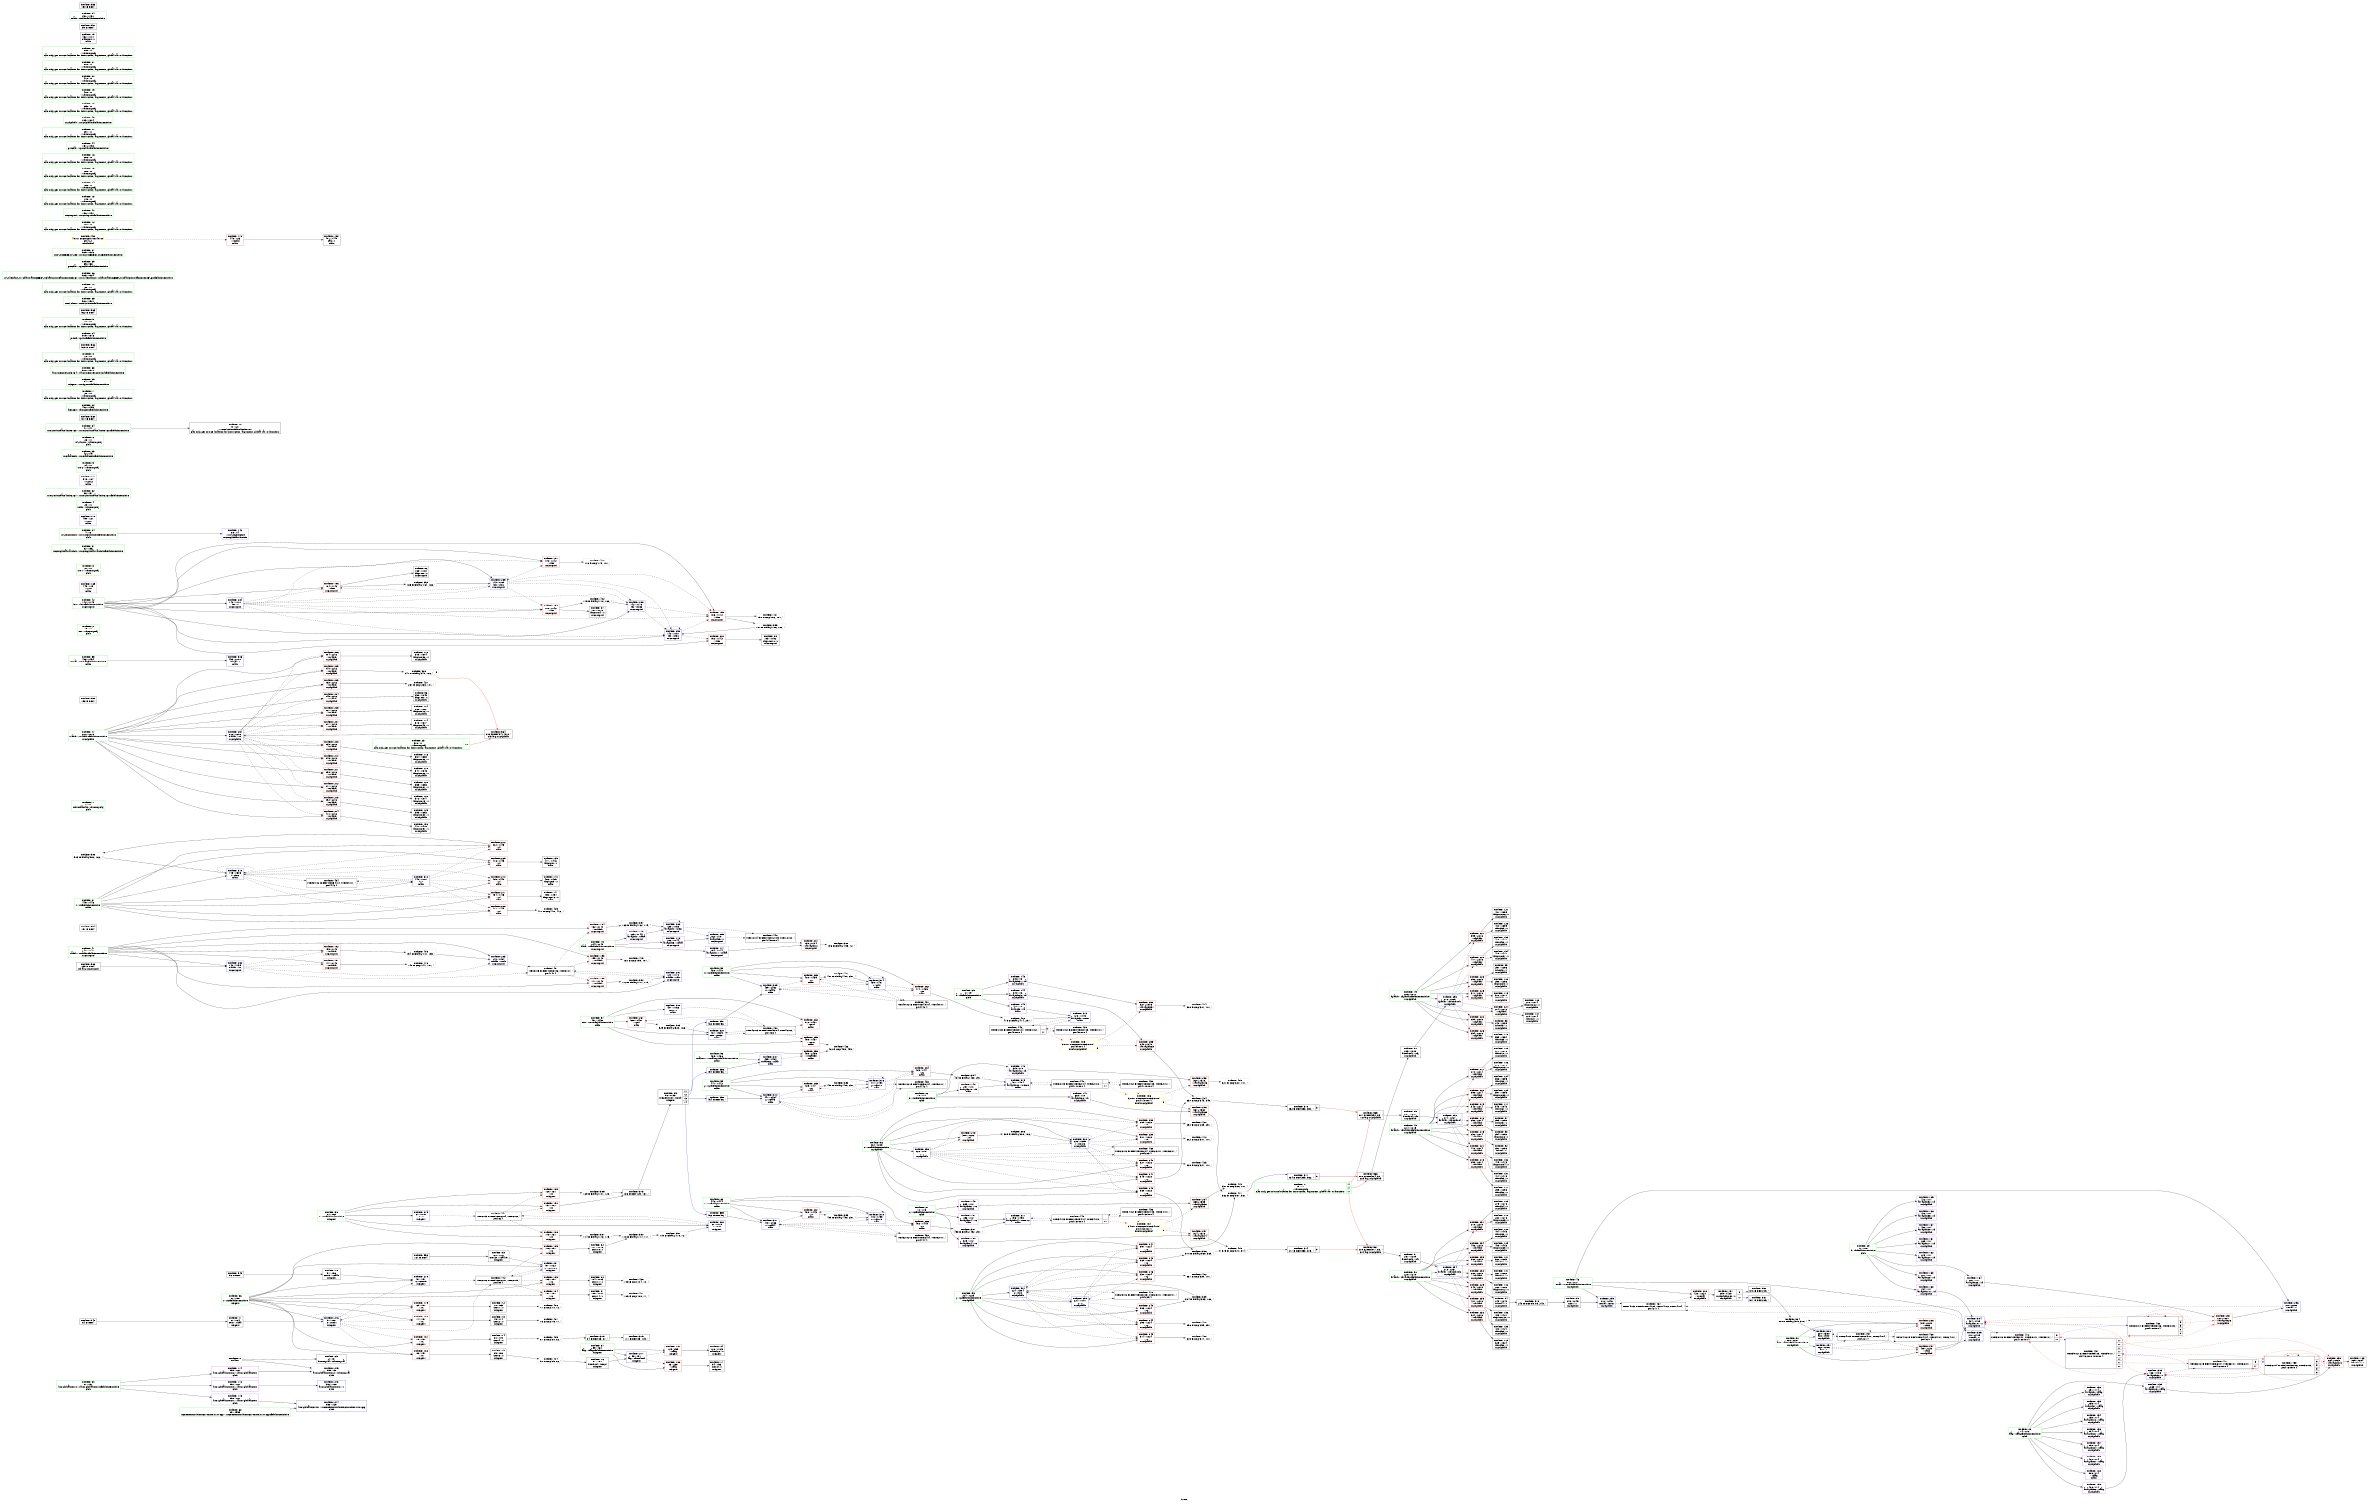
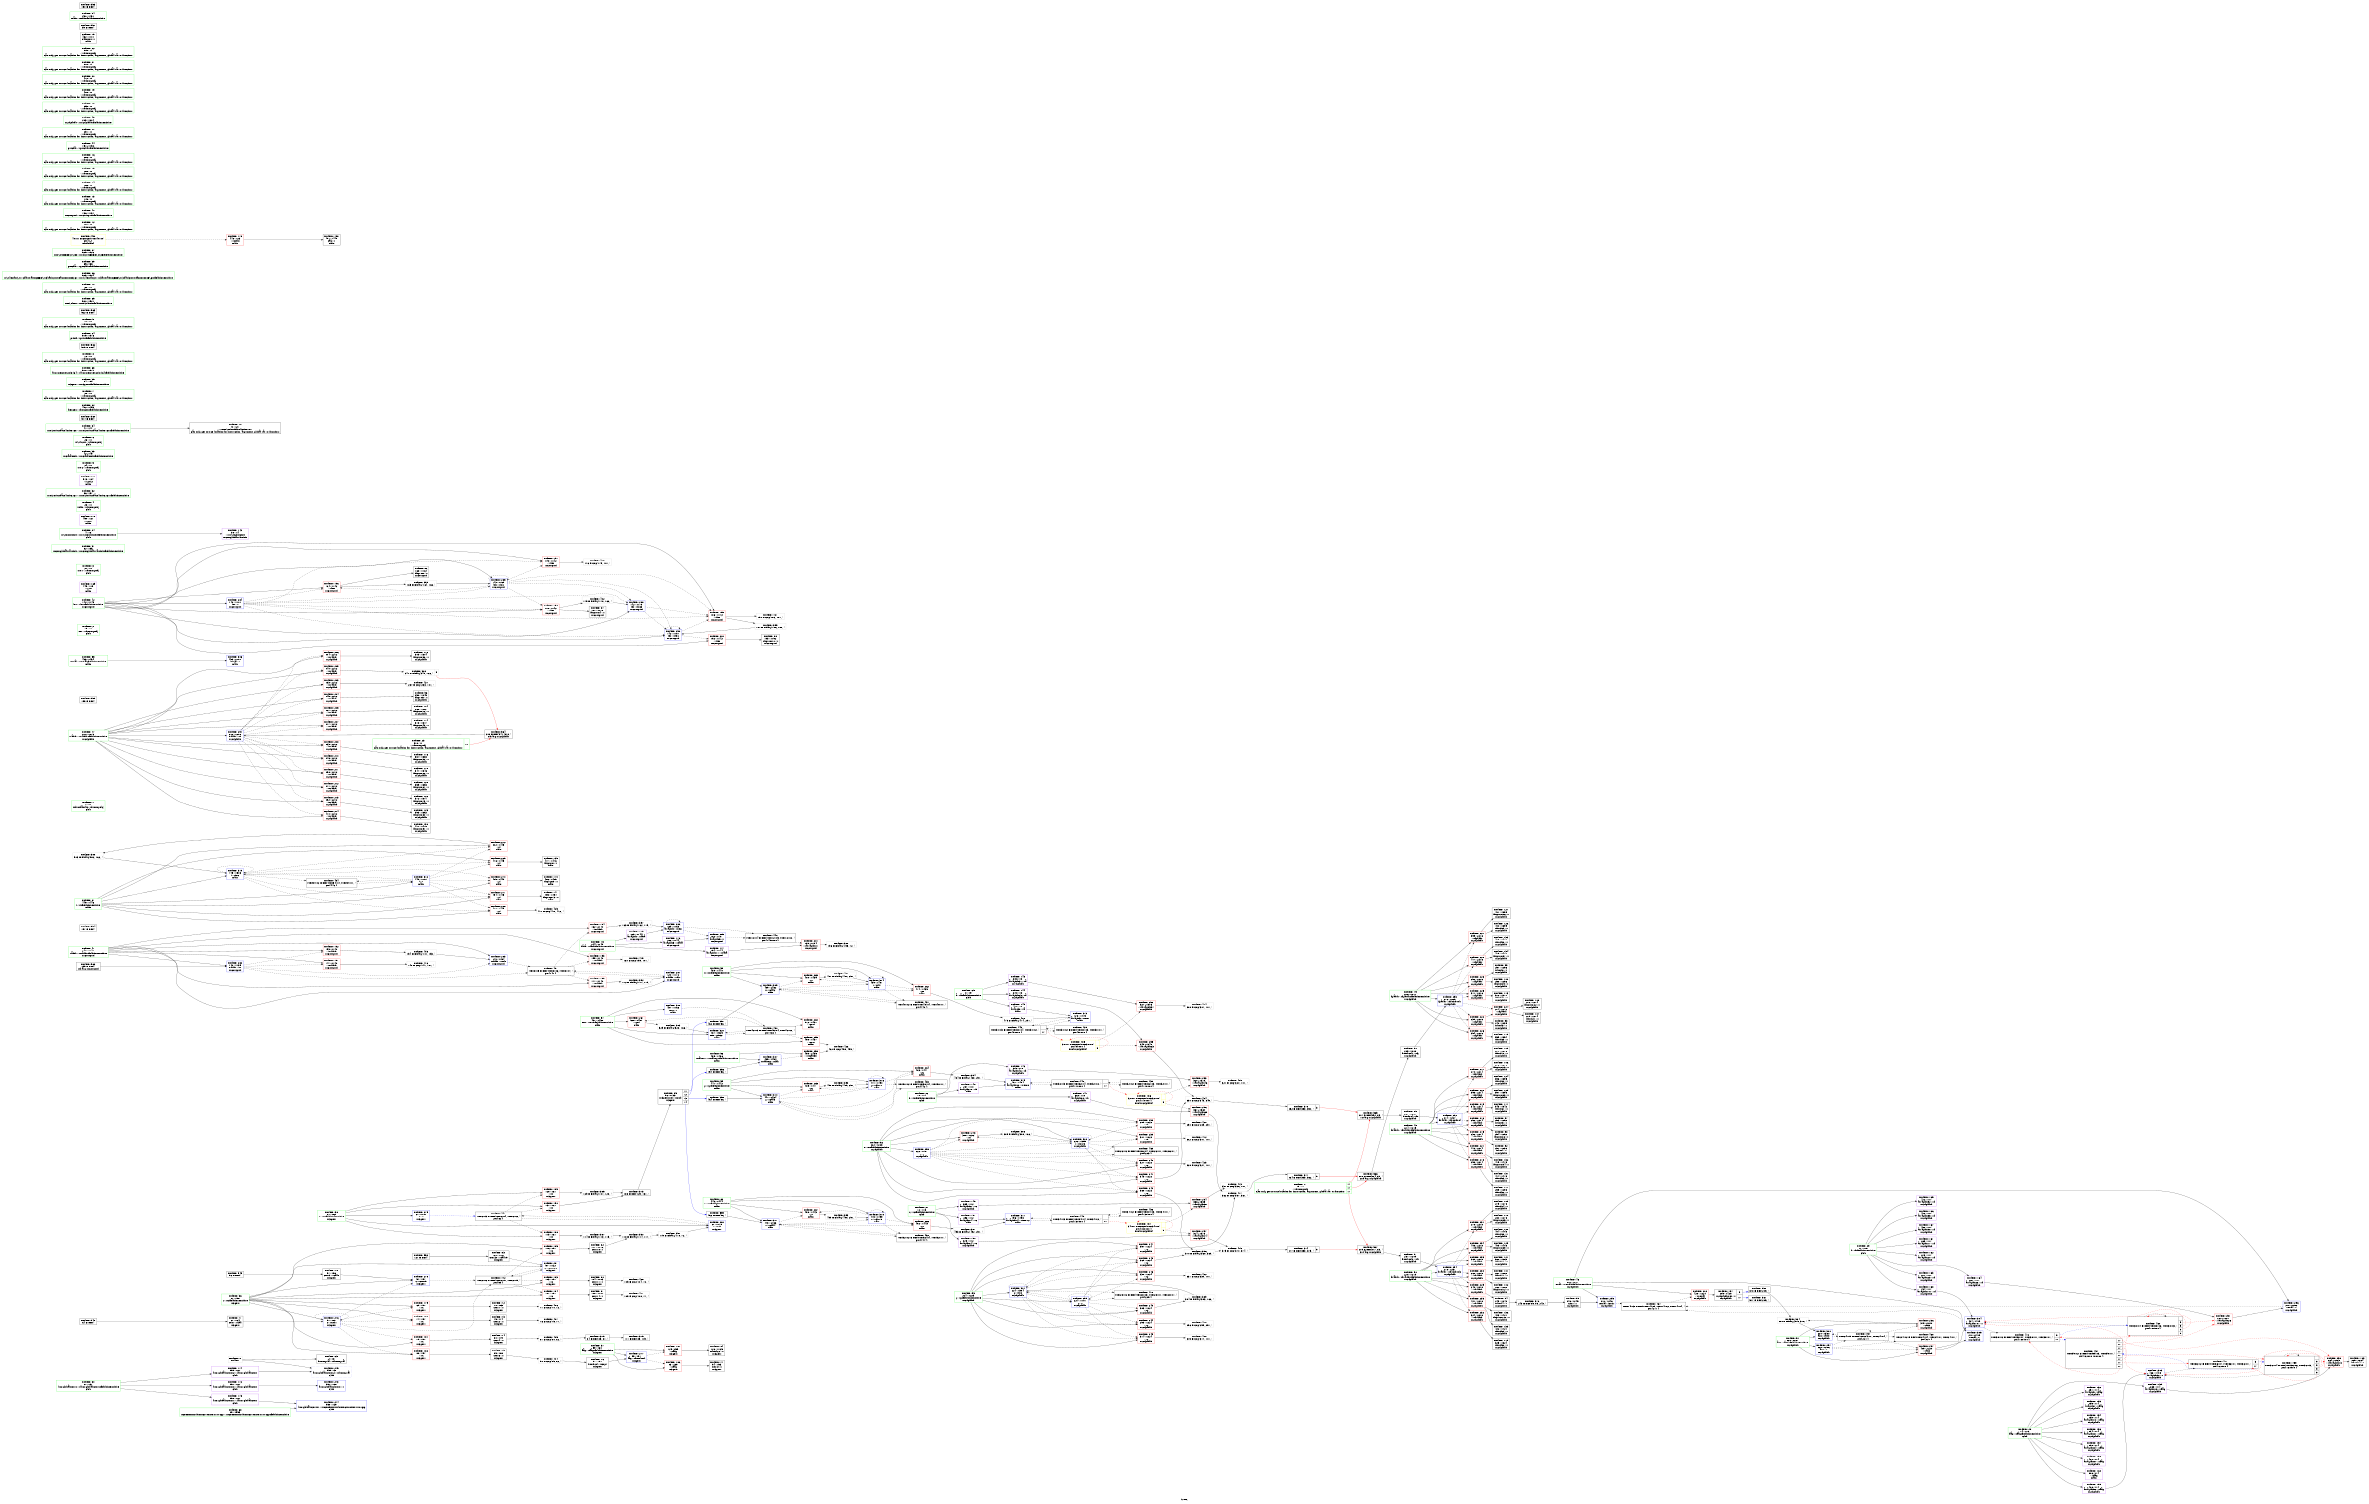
edge "NodeID: 263" -> "NodeID: 431": now "NodeID: 309" -> "NodeID: 431"
edge "NodeID: 49" -> "NodeID: 224": now "NodeID: 222" -> "NodeID: 224"
edge "NodeID: 302" -> "NodeID: 243": added
